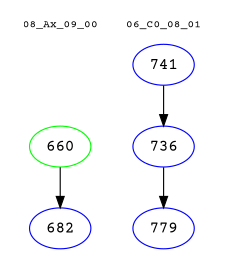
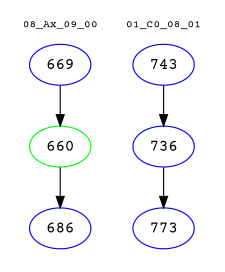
cluster "06_C0_08_01": label "06_C0_08_01" -> "01_C0_08_01"
node "669": added
node "741": label "741" -> "743"
node "682": label "682" -> "686"
node "779": label "779" -> "773"
